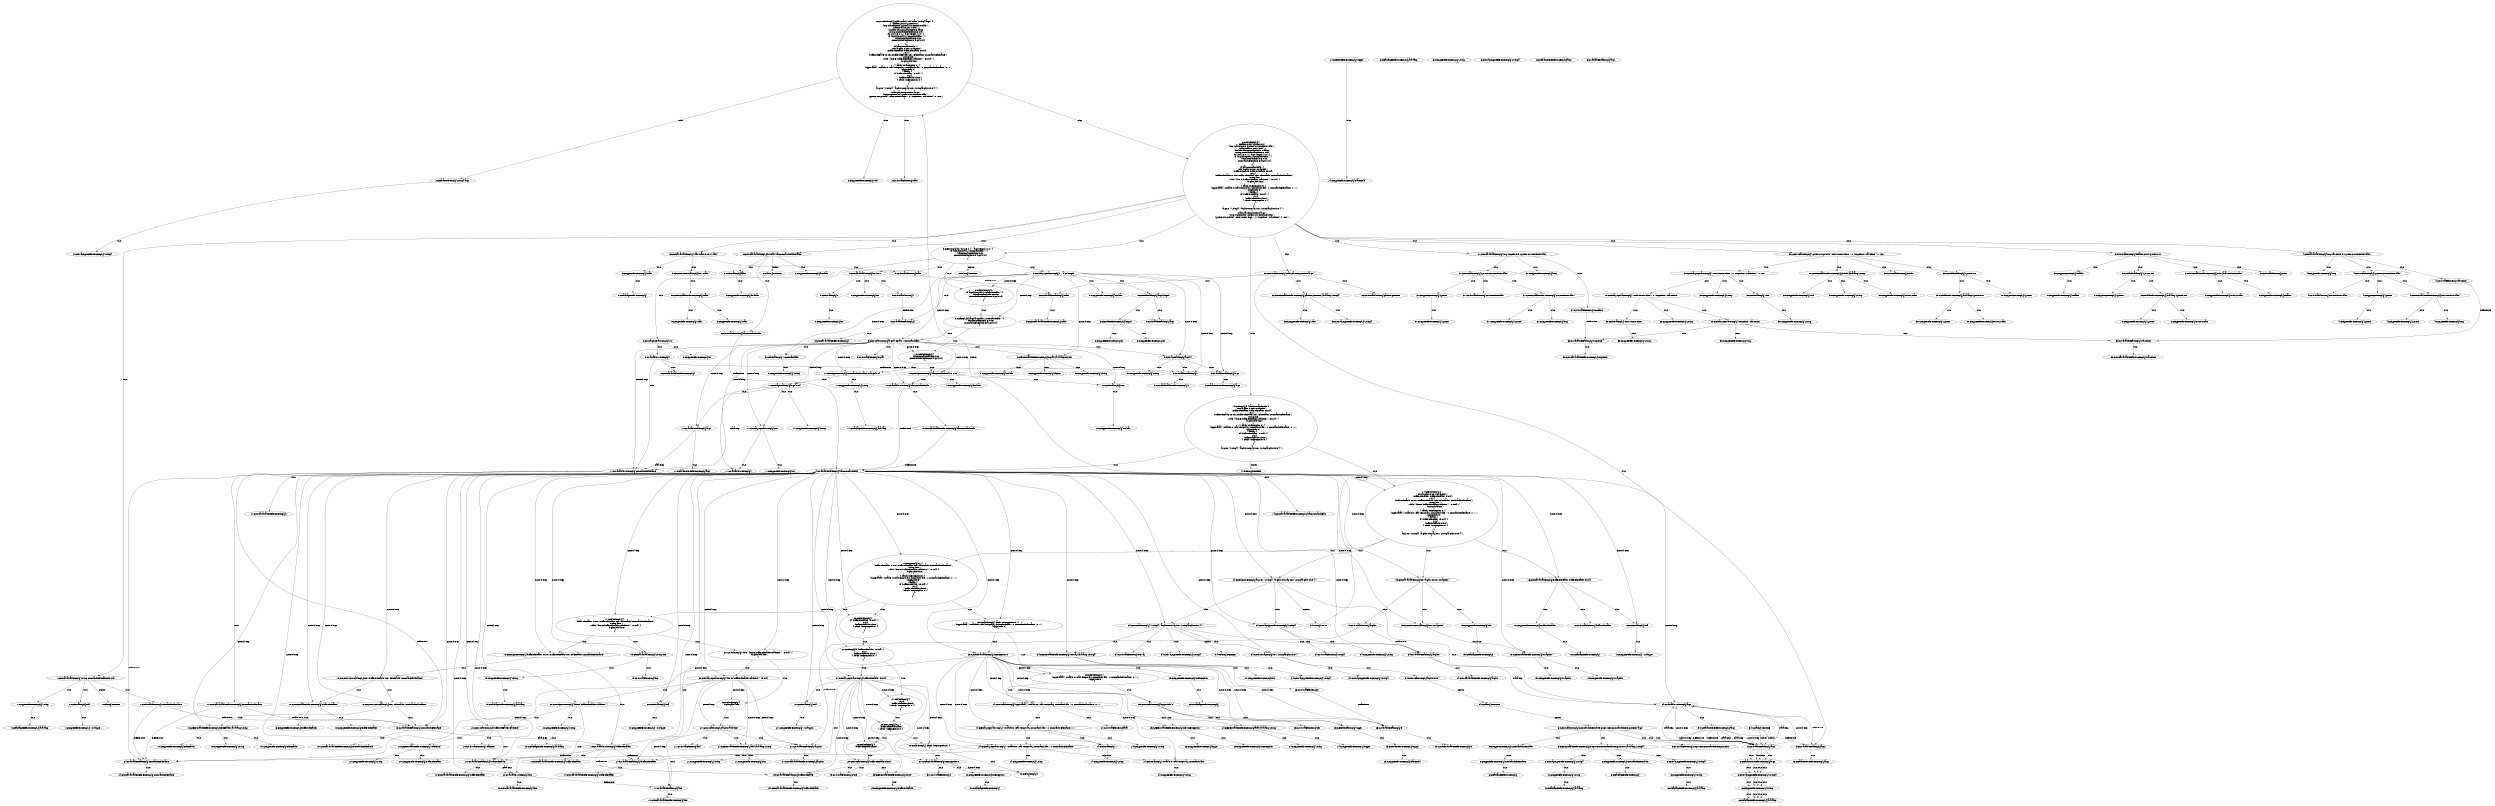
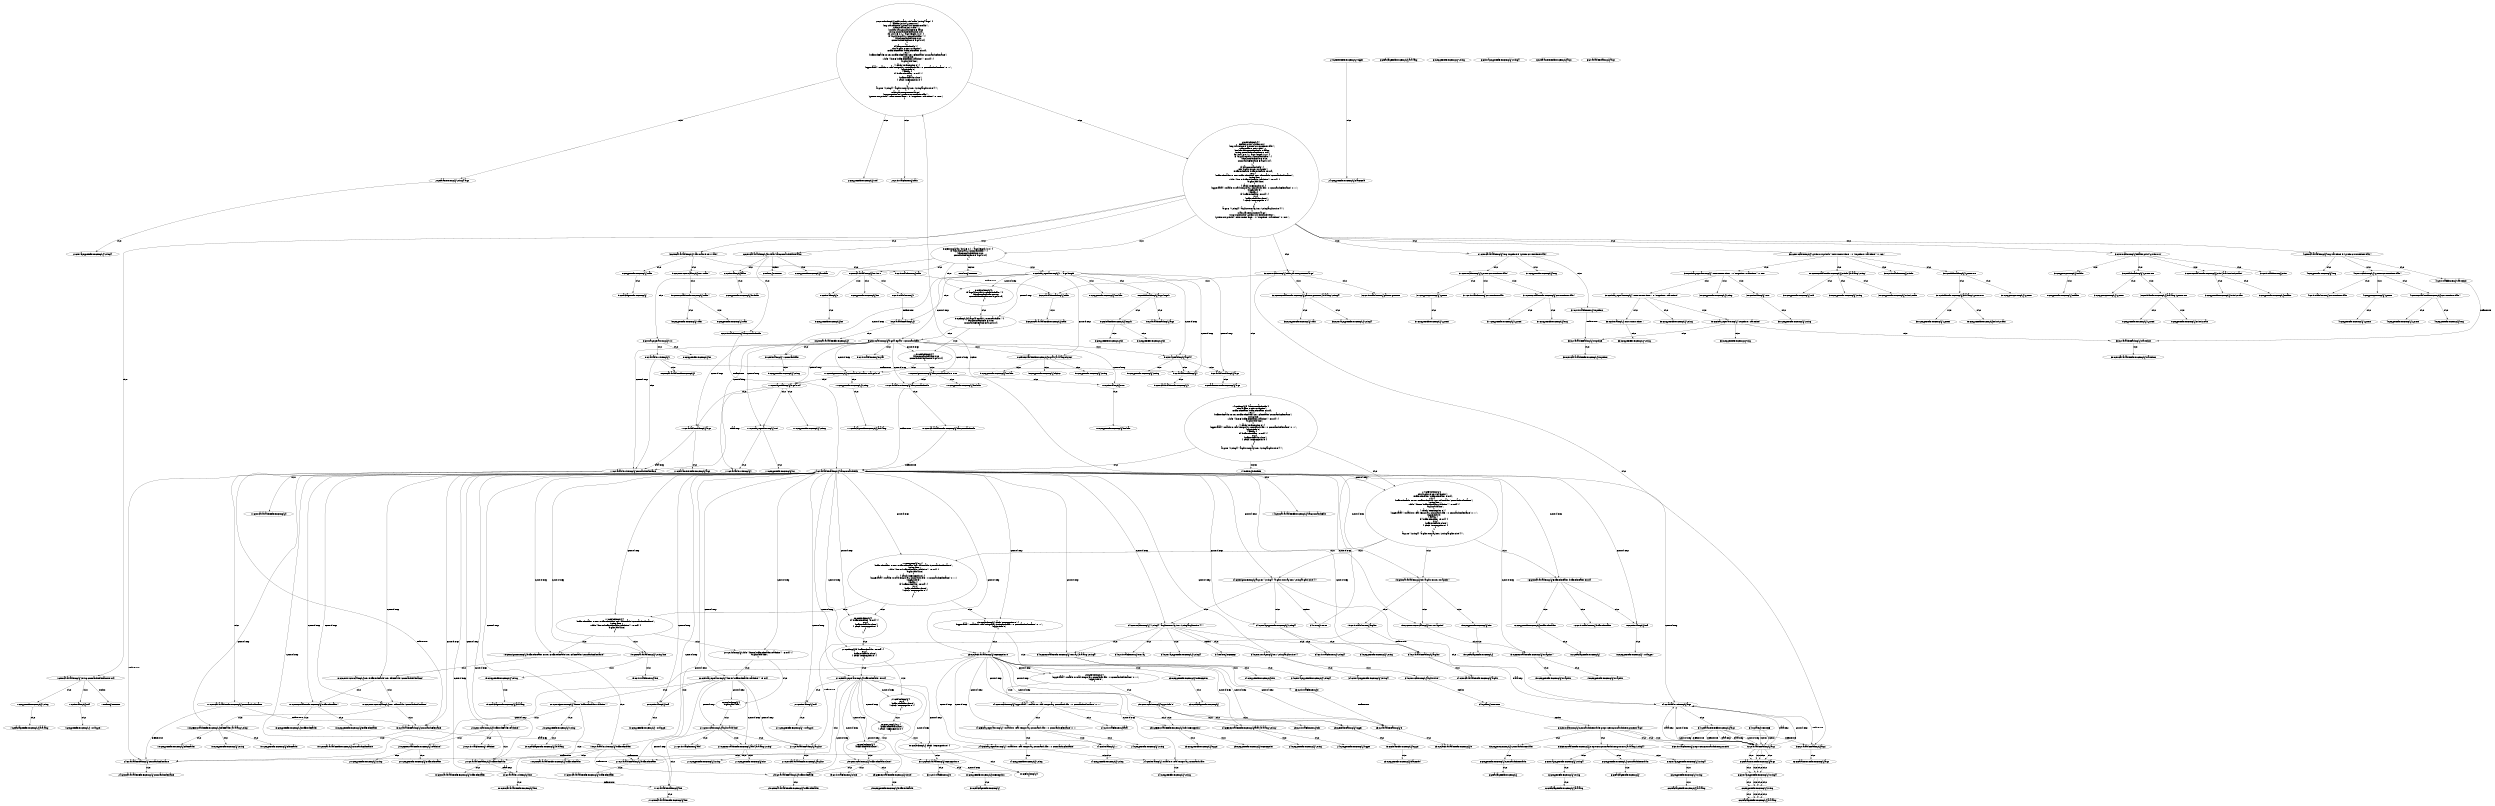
node "7:CtVirtualElement@commandsFileName": removed
